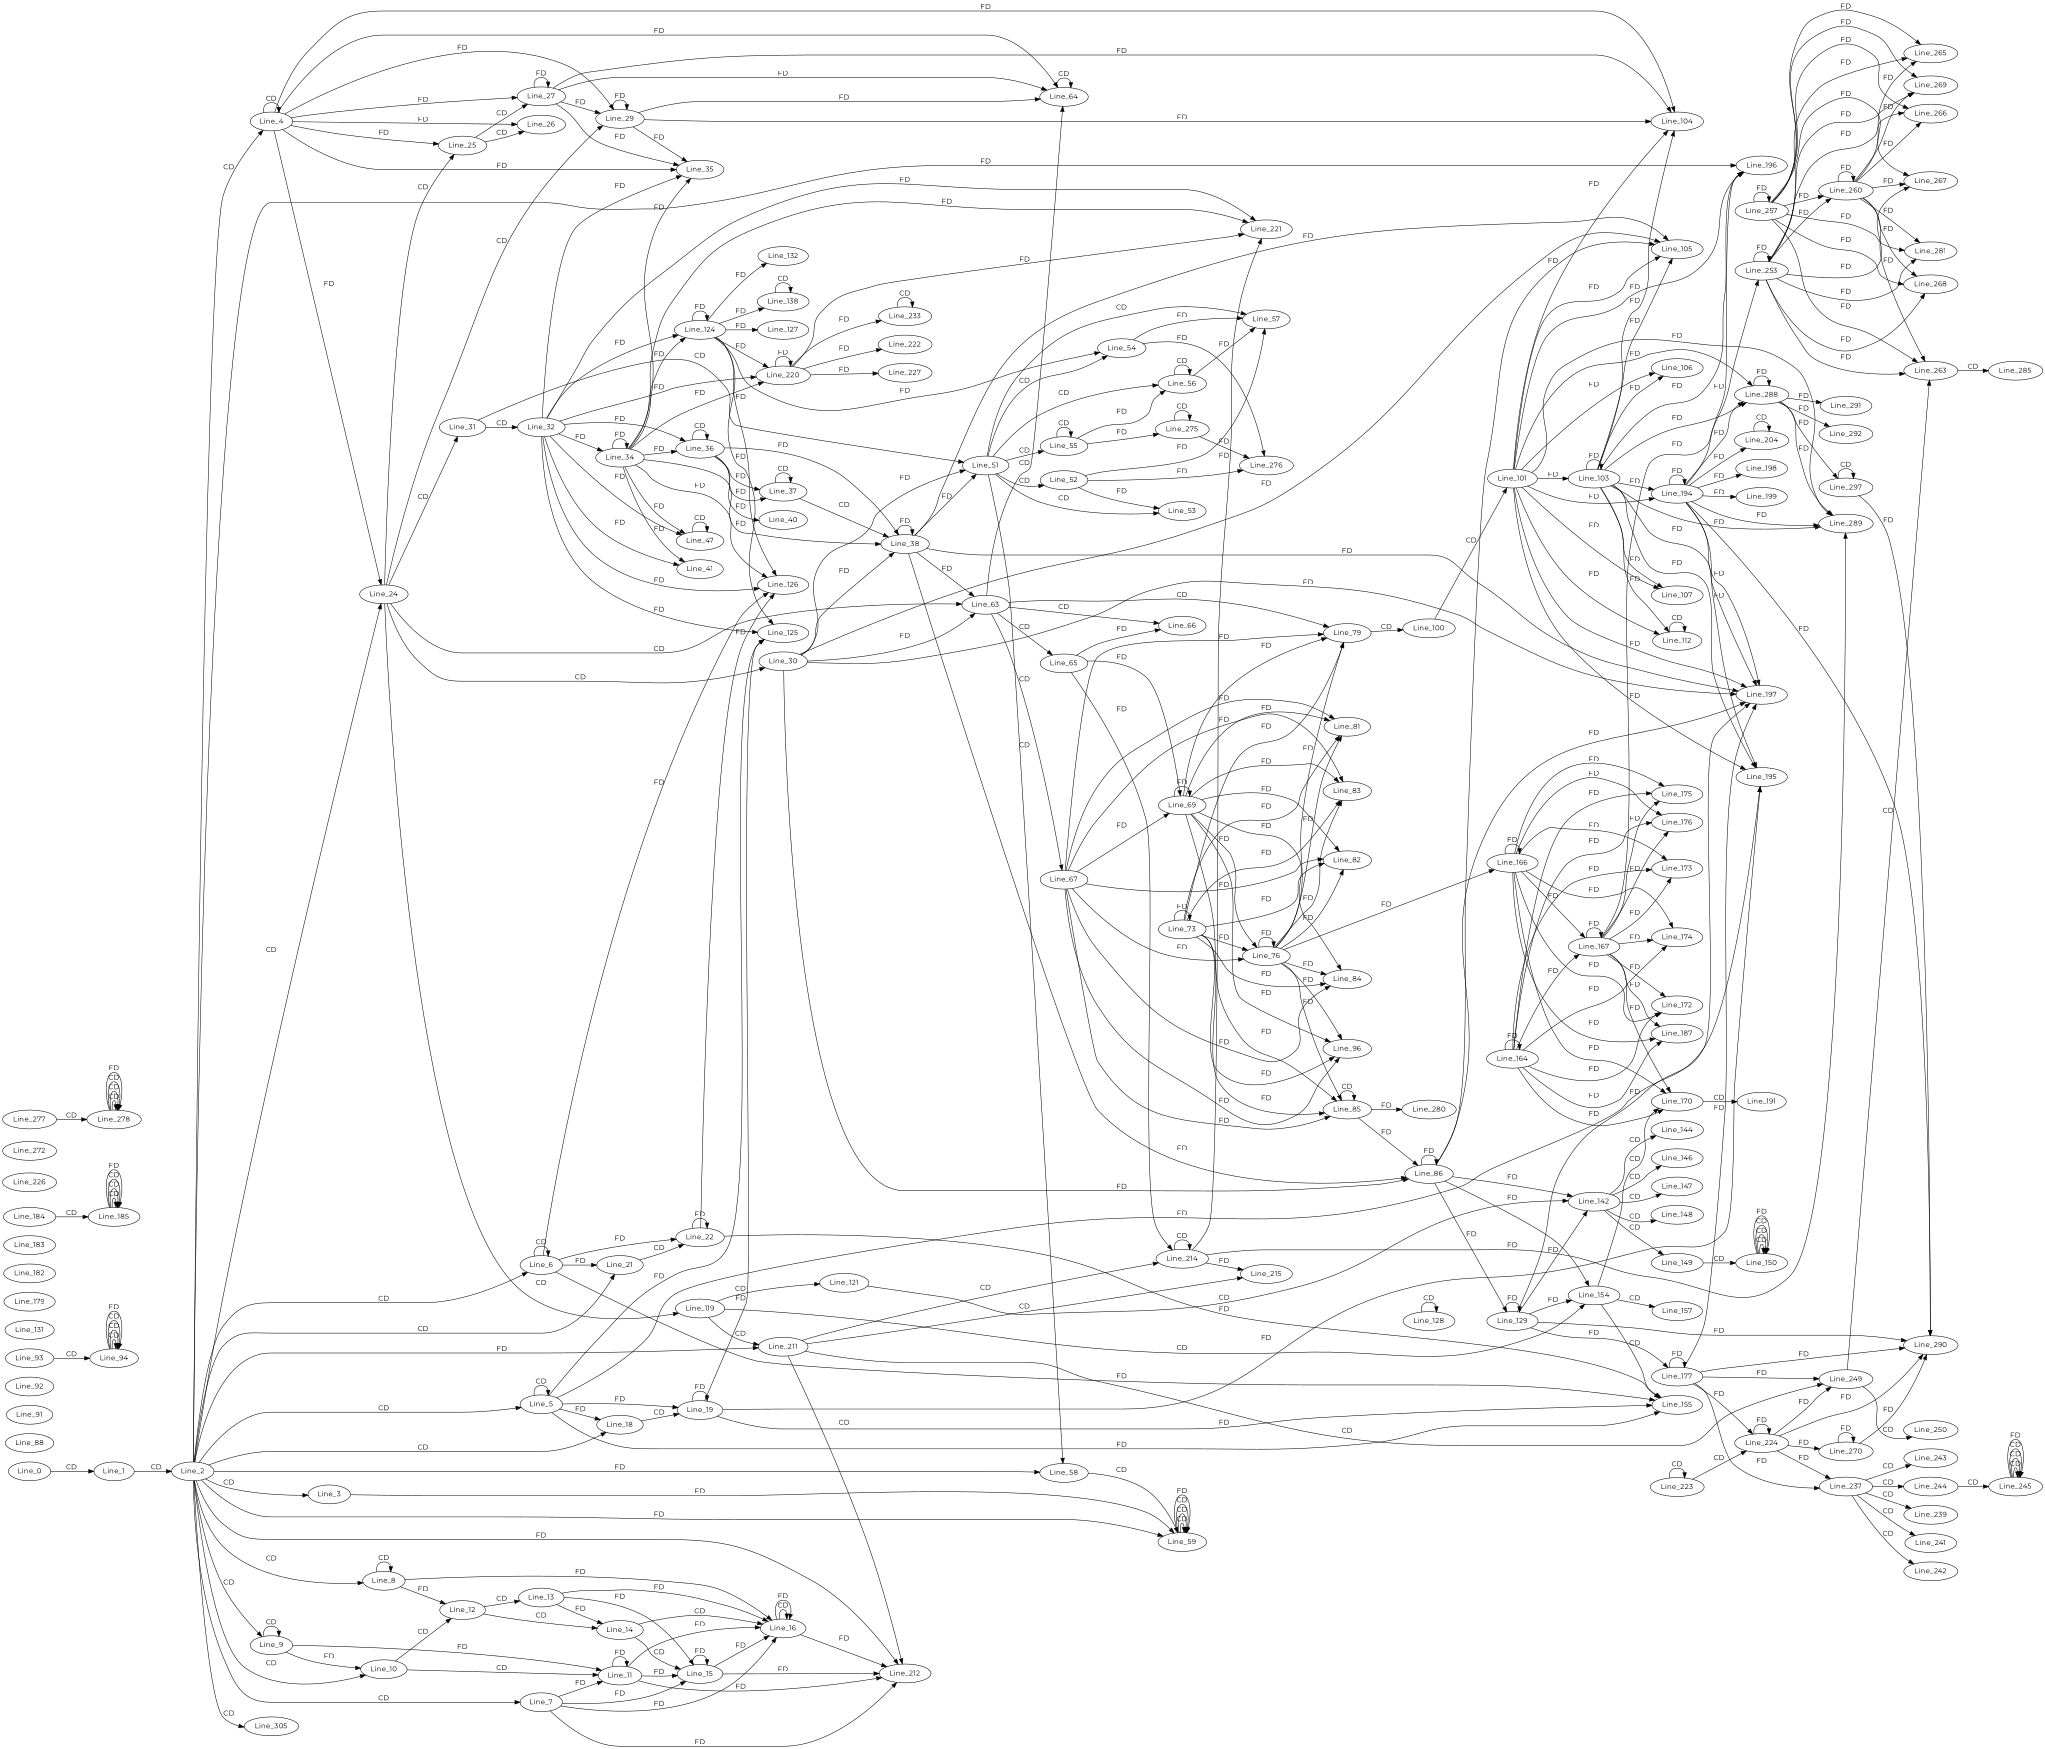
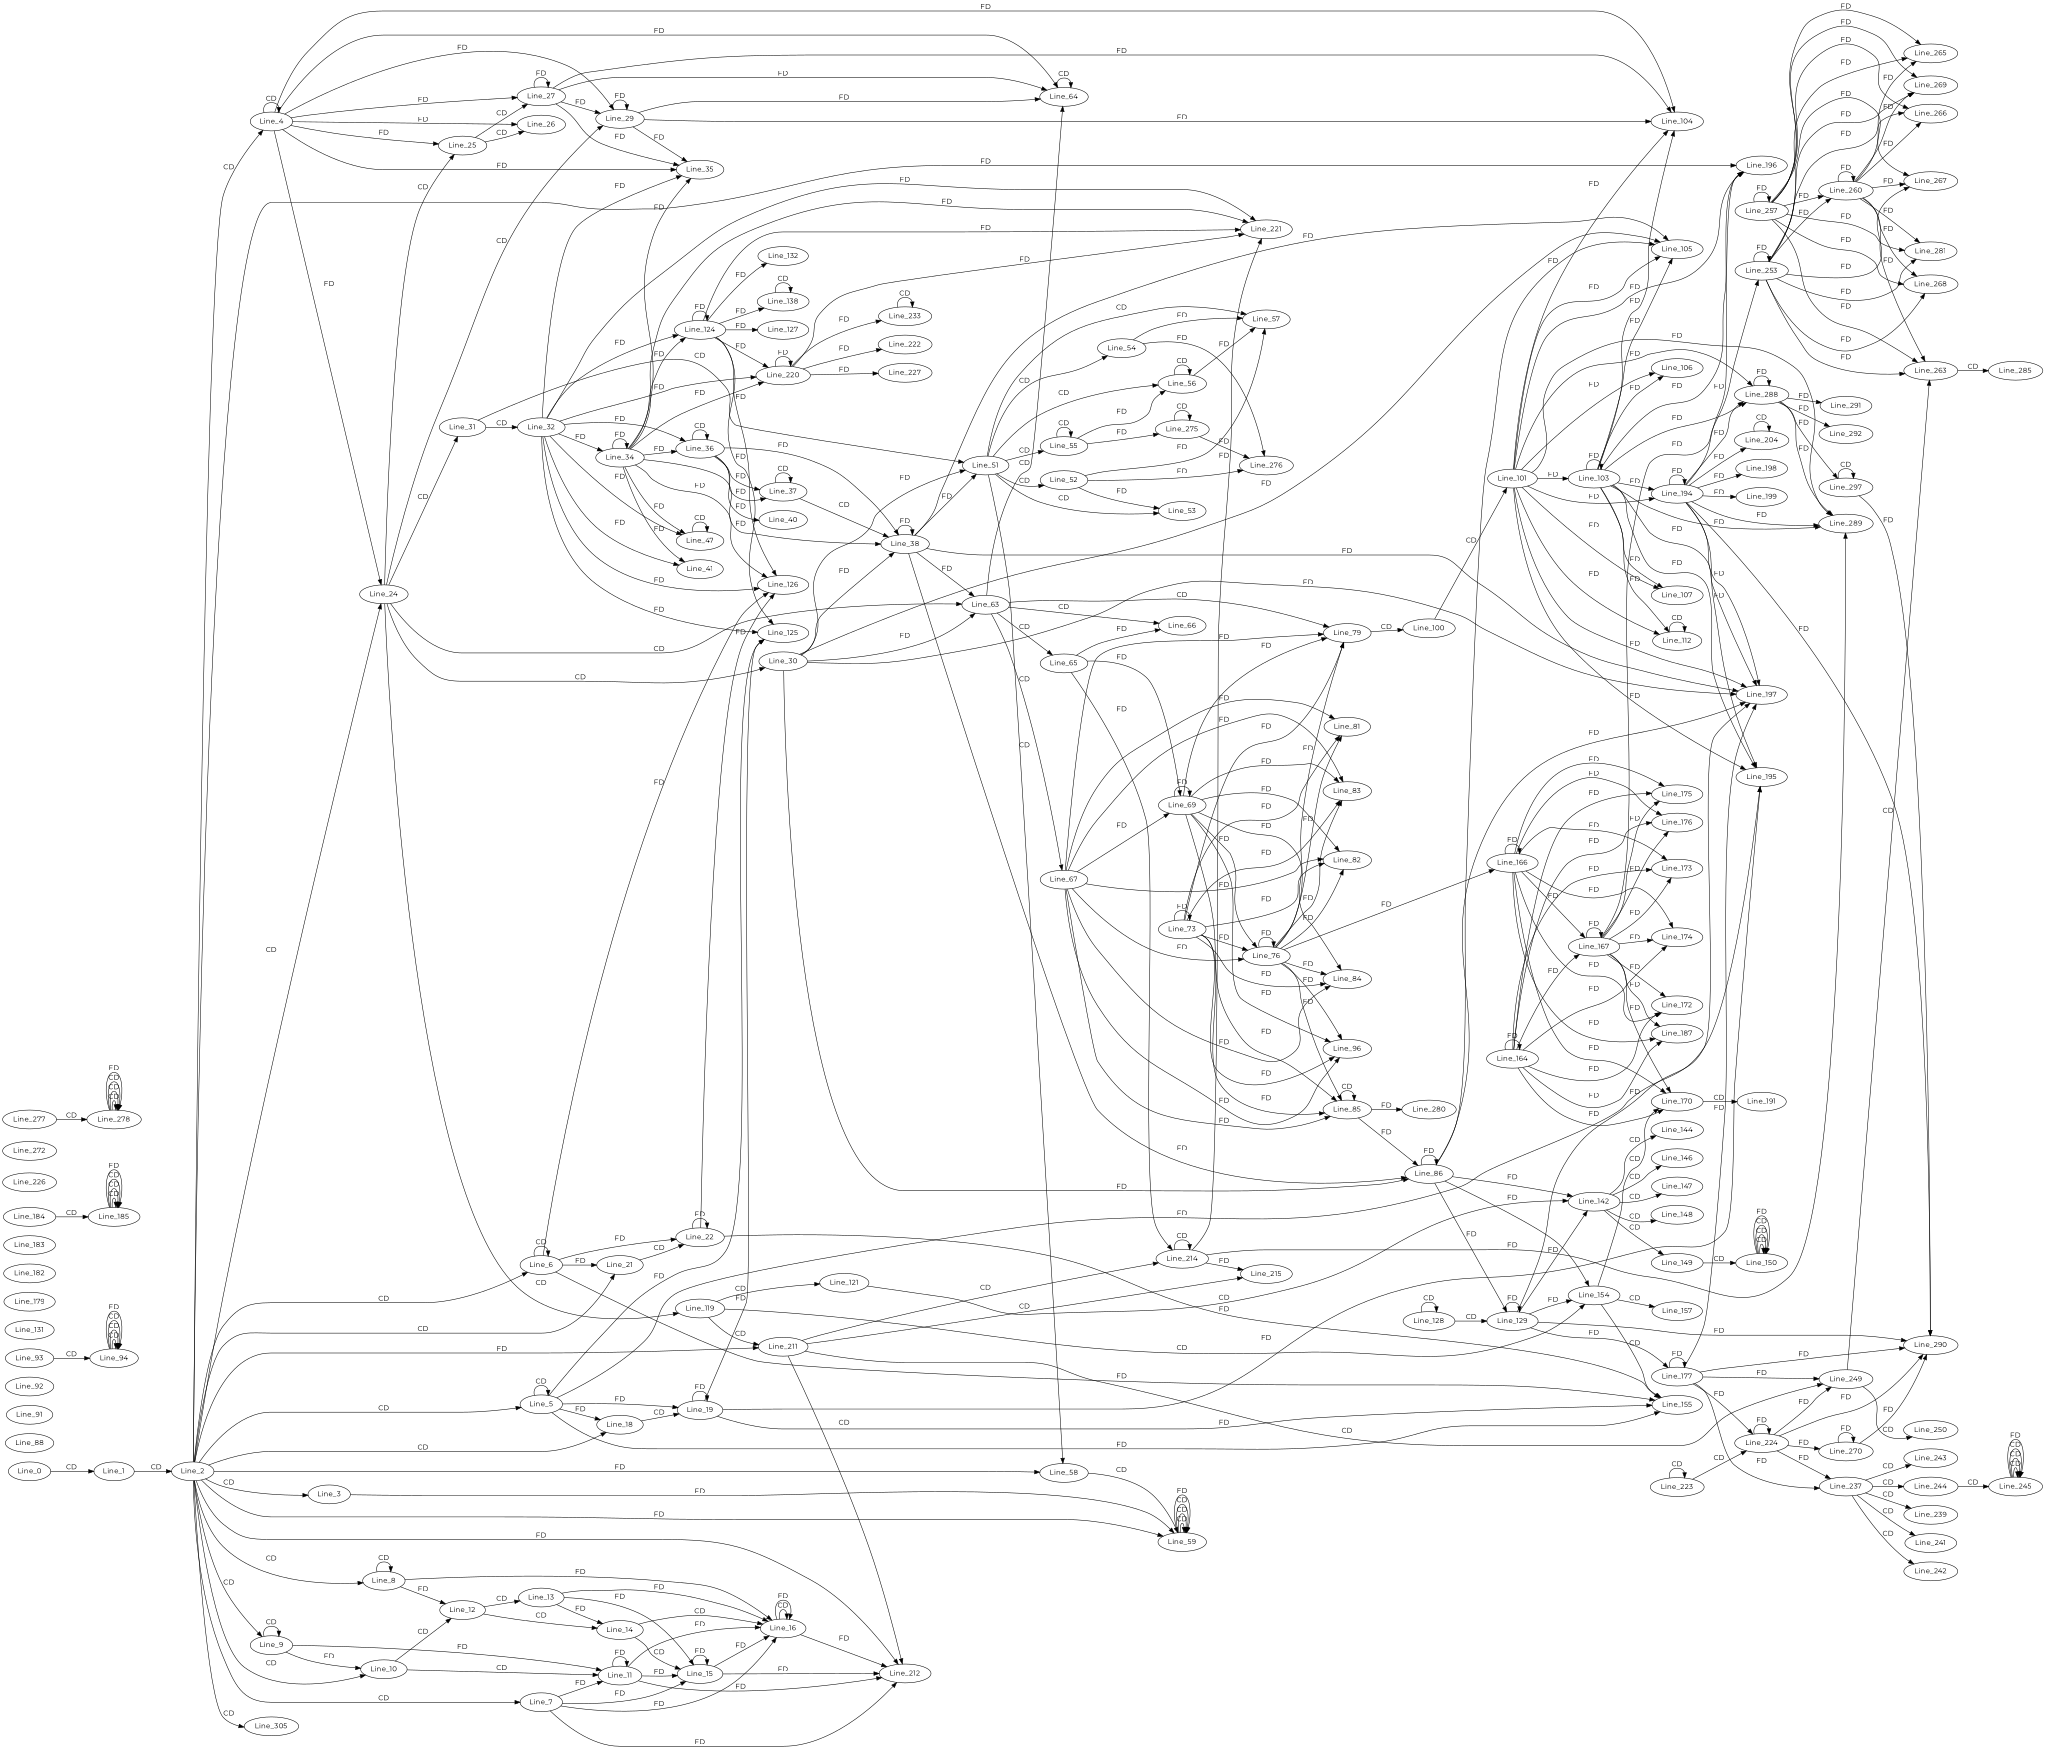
edge "Line_124" -> "Line_54": now "Line_124" -> "Line_221"
edge "Line_69" -> "Line_81": removed, label "FD"
edge "Line_128" -> "Line_129": added, label "CD"
